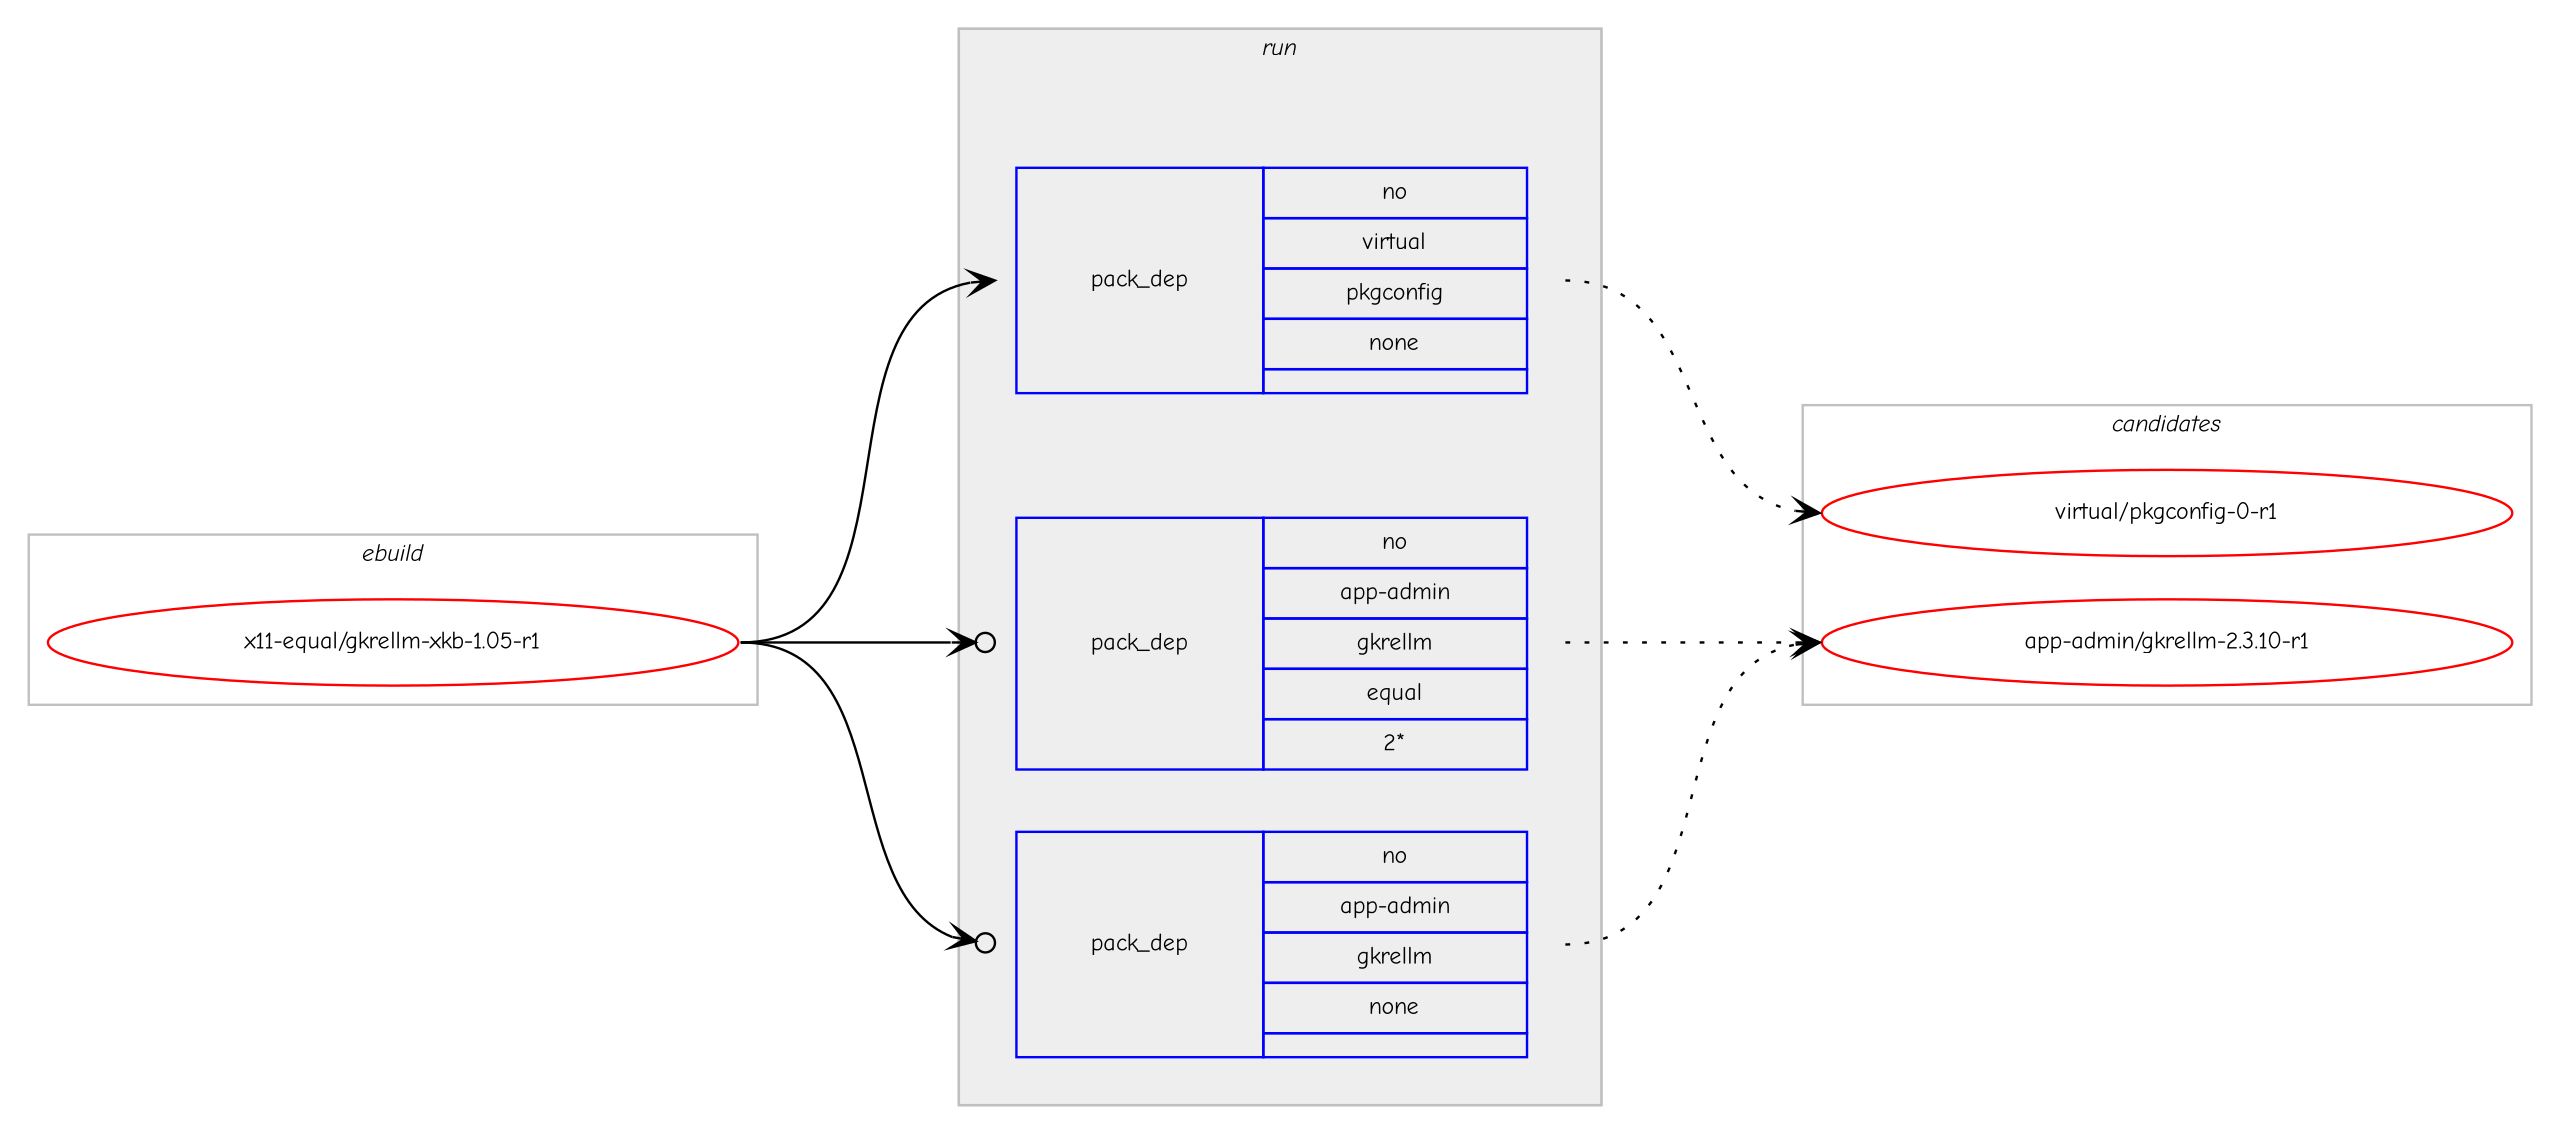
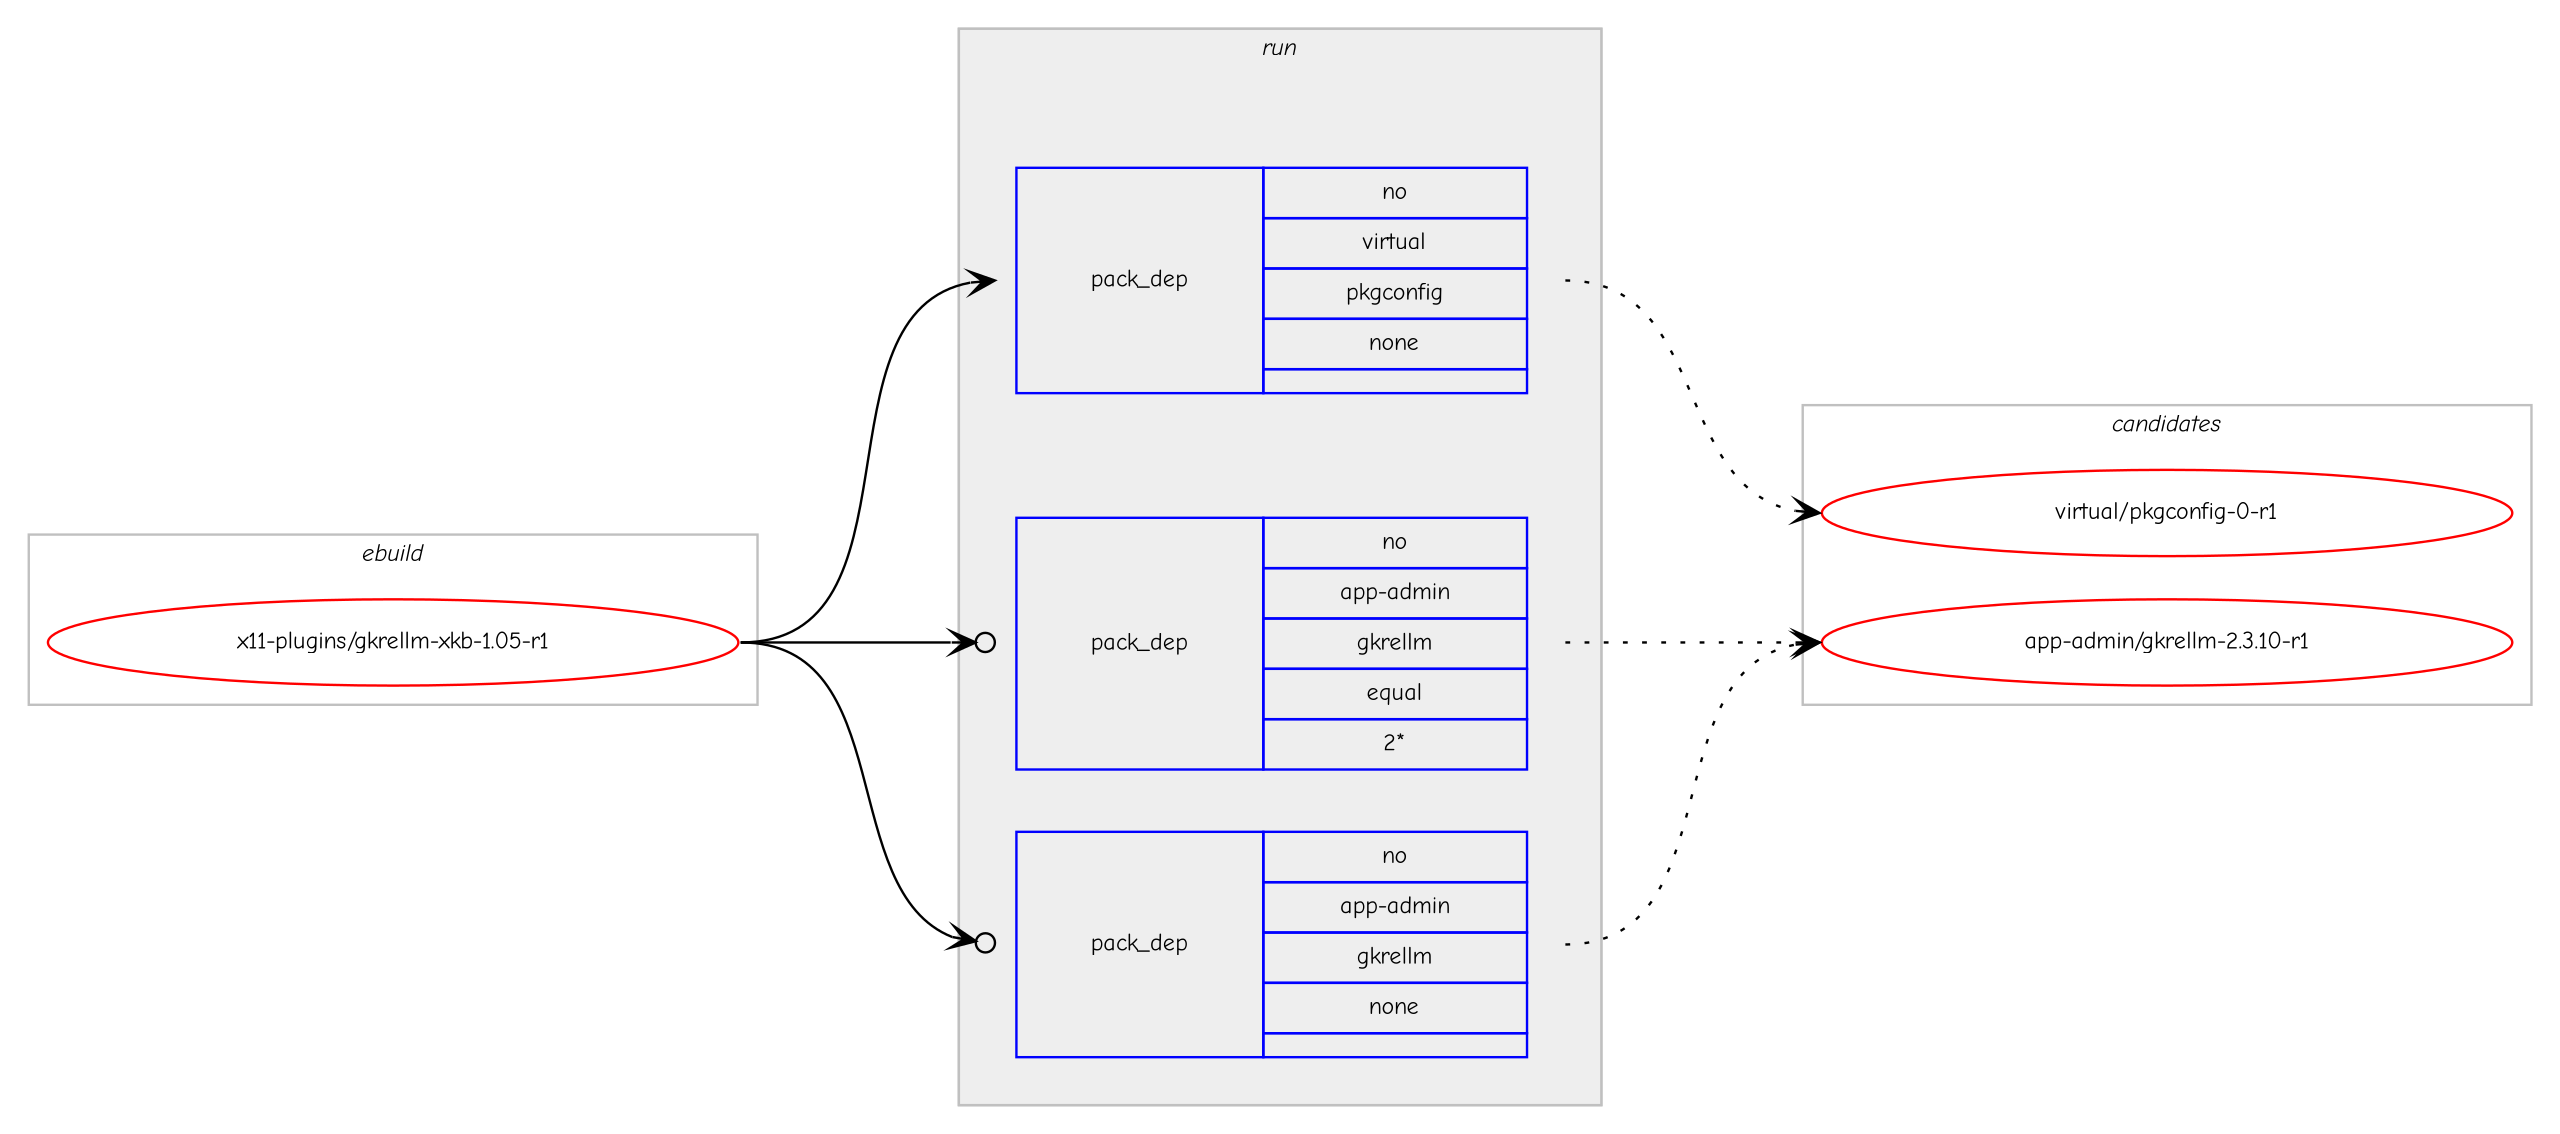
node "x11-equal/gkrellm-xkb-1.05-r1": label "x11-equal/gkrellm-xkb-1.05-r1" -> "x11-plugins/gkrellm-xkb-1.05-r1"
